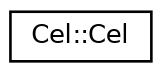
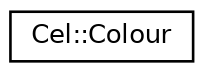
node "Cel::Cel": label "Cel::Cel" -> "Cel::Colour"
